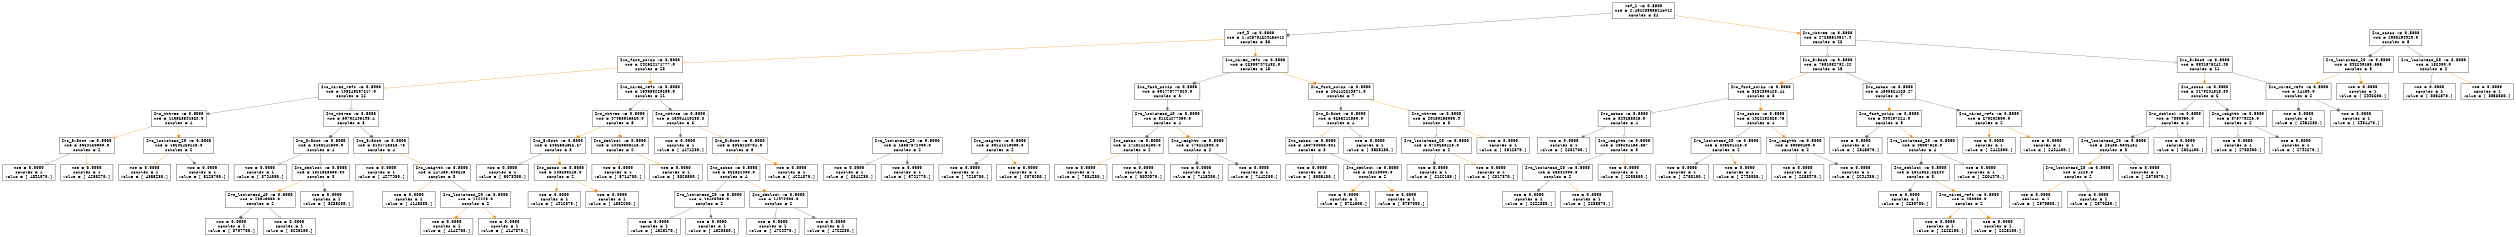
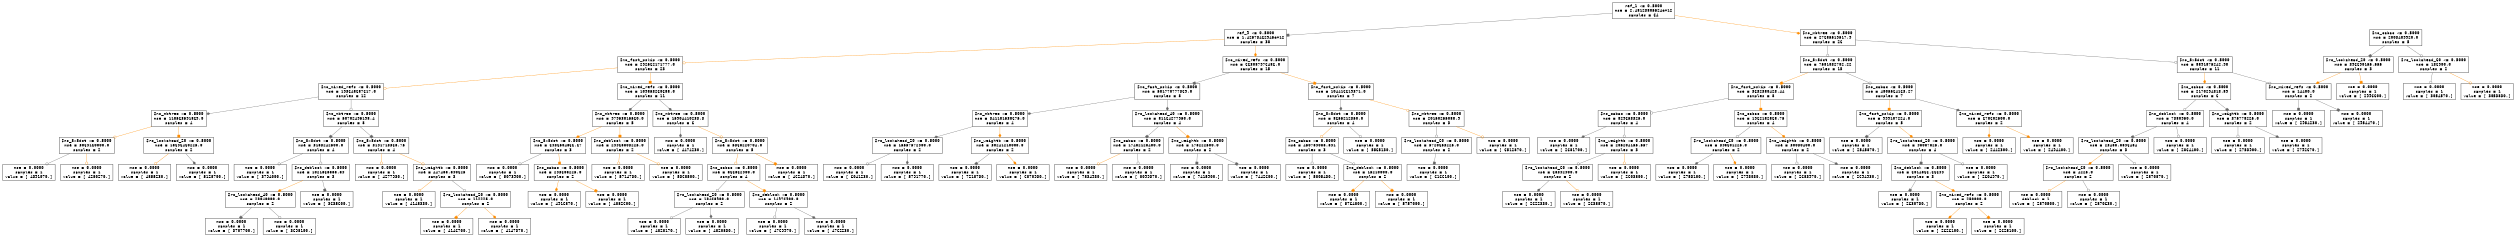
node "$no_mbtree <= 0.5000 mse = 341181538675.0 samples = 4": added
node "mse = 0.0000 samples = 1 value = [ 6317370.]": removed
